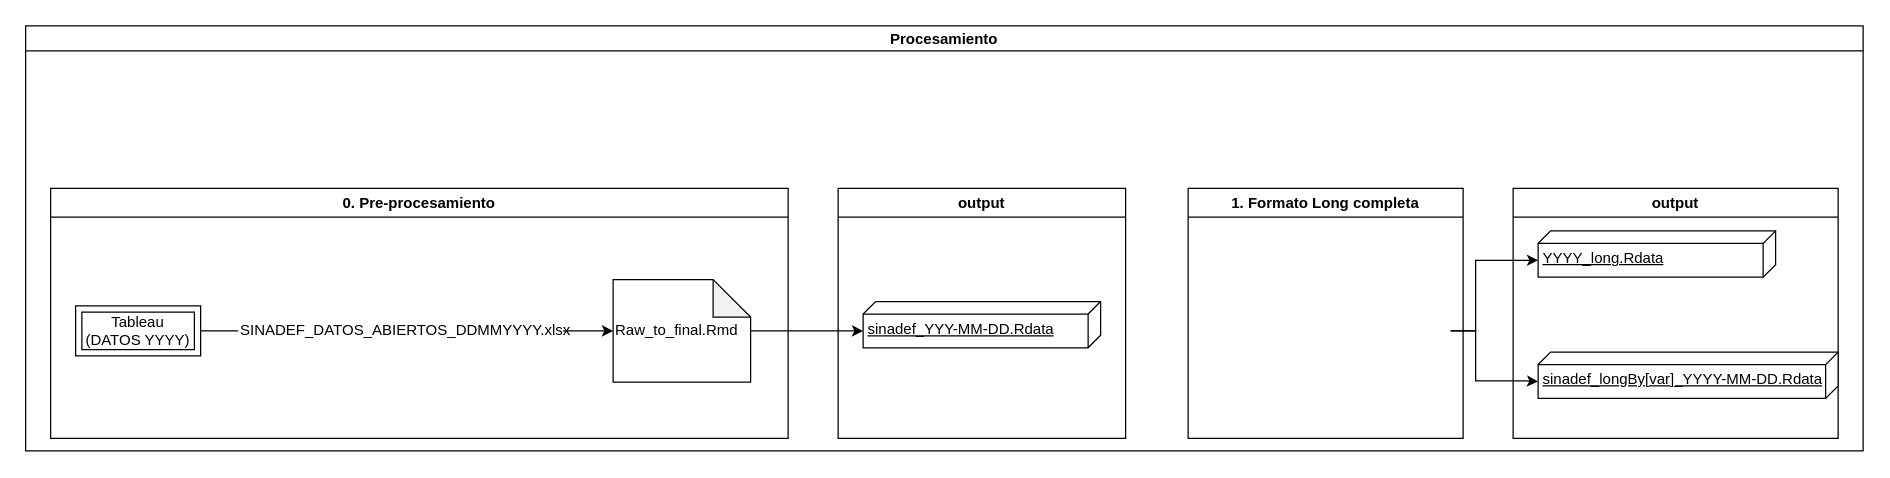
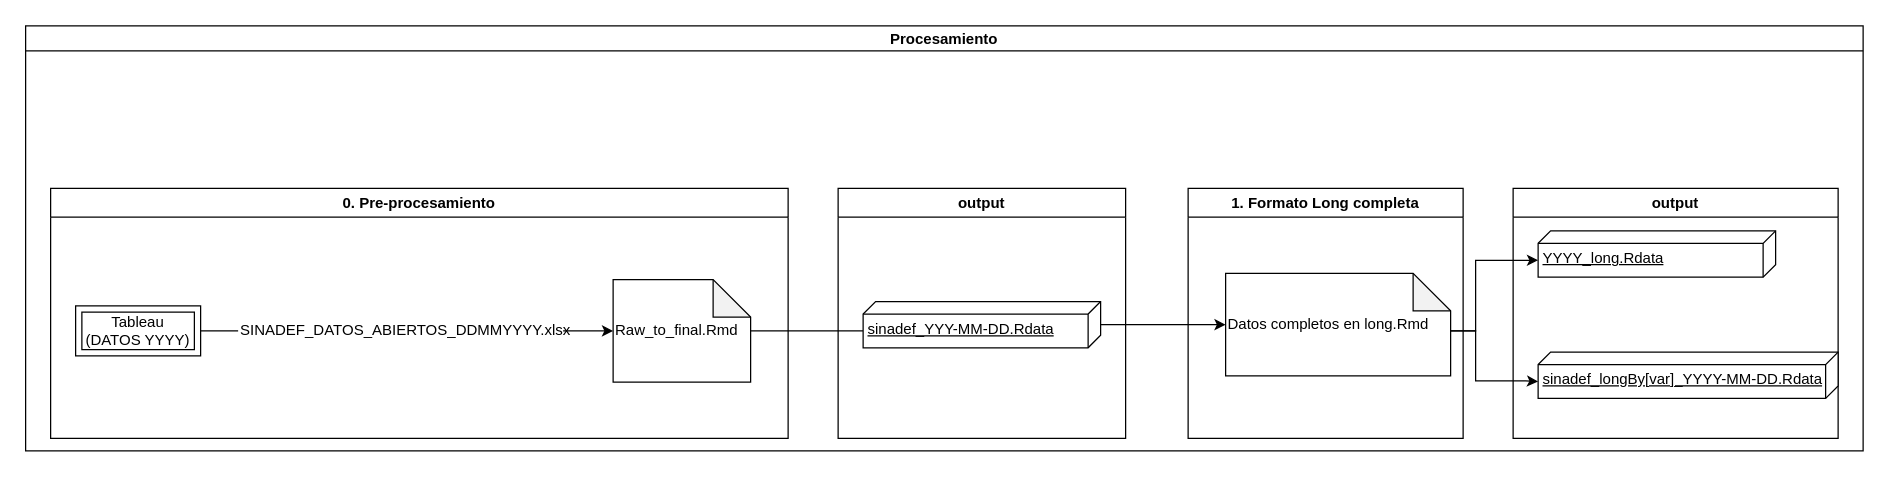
edge "sinadef_YYY-MM-DD.Rdata" -> "Datos completos en long.Rmd": added
node "Datos completos en long.Rmd": added
edge "Raw_to_final.Rmd" -> "sinadef_YYY-MM-DD.Rdata": arrowhead classic -> none
